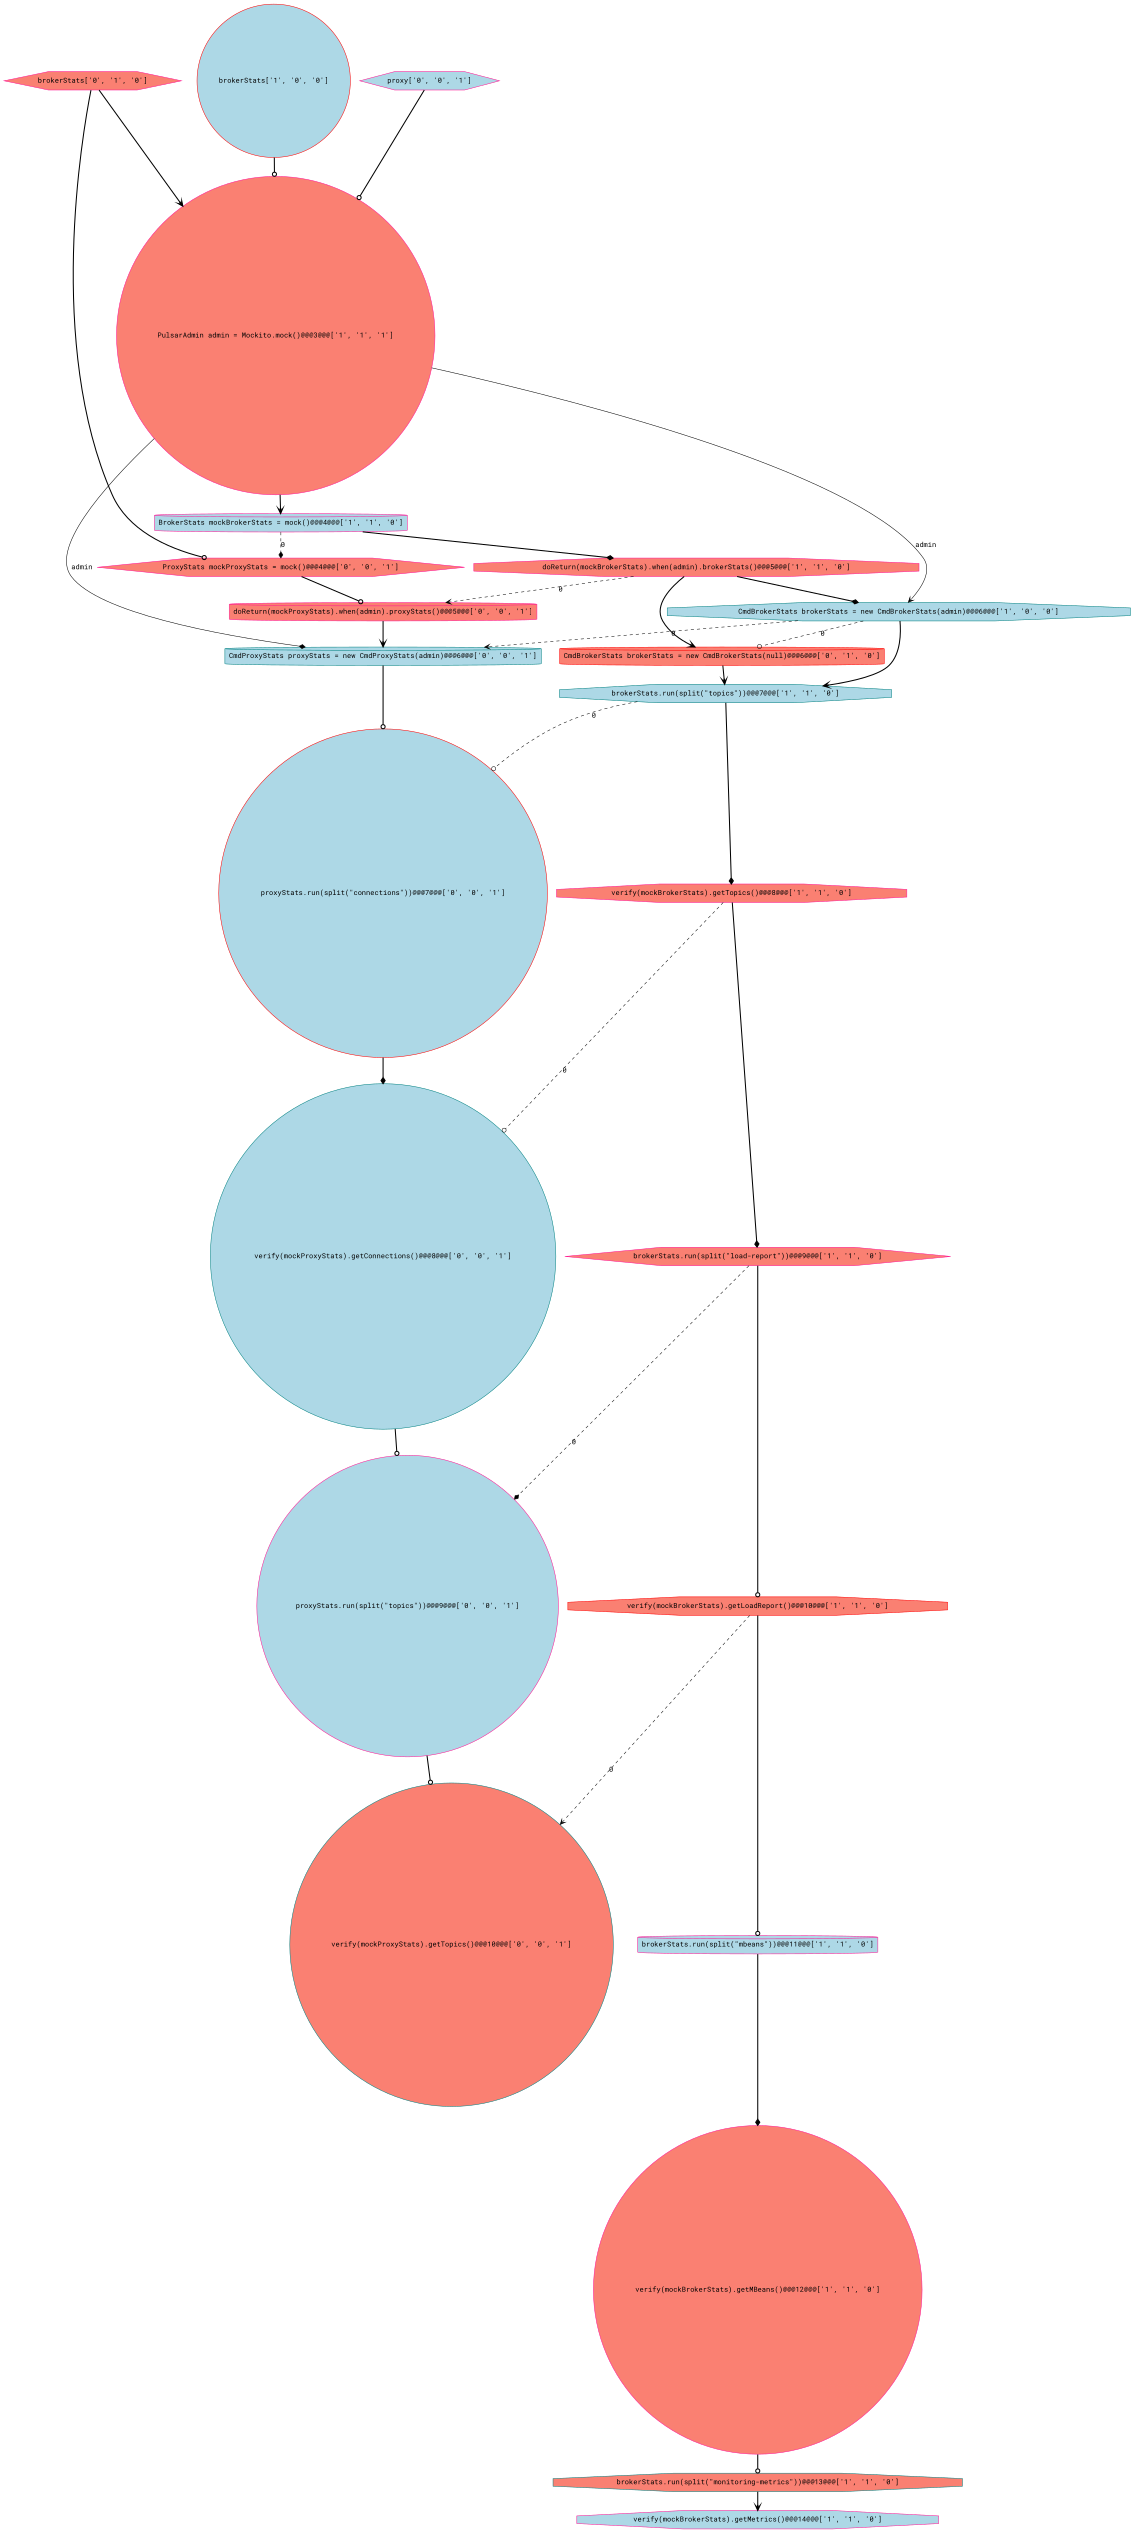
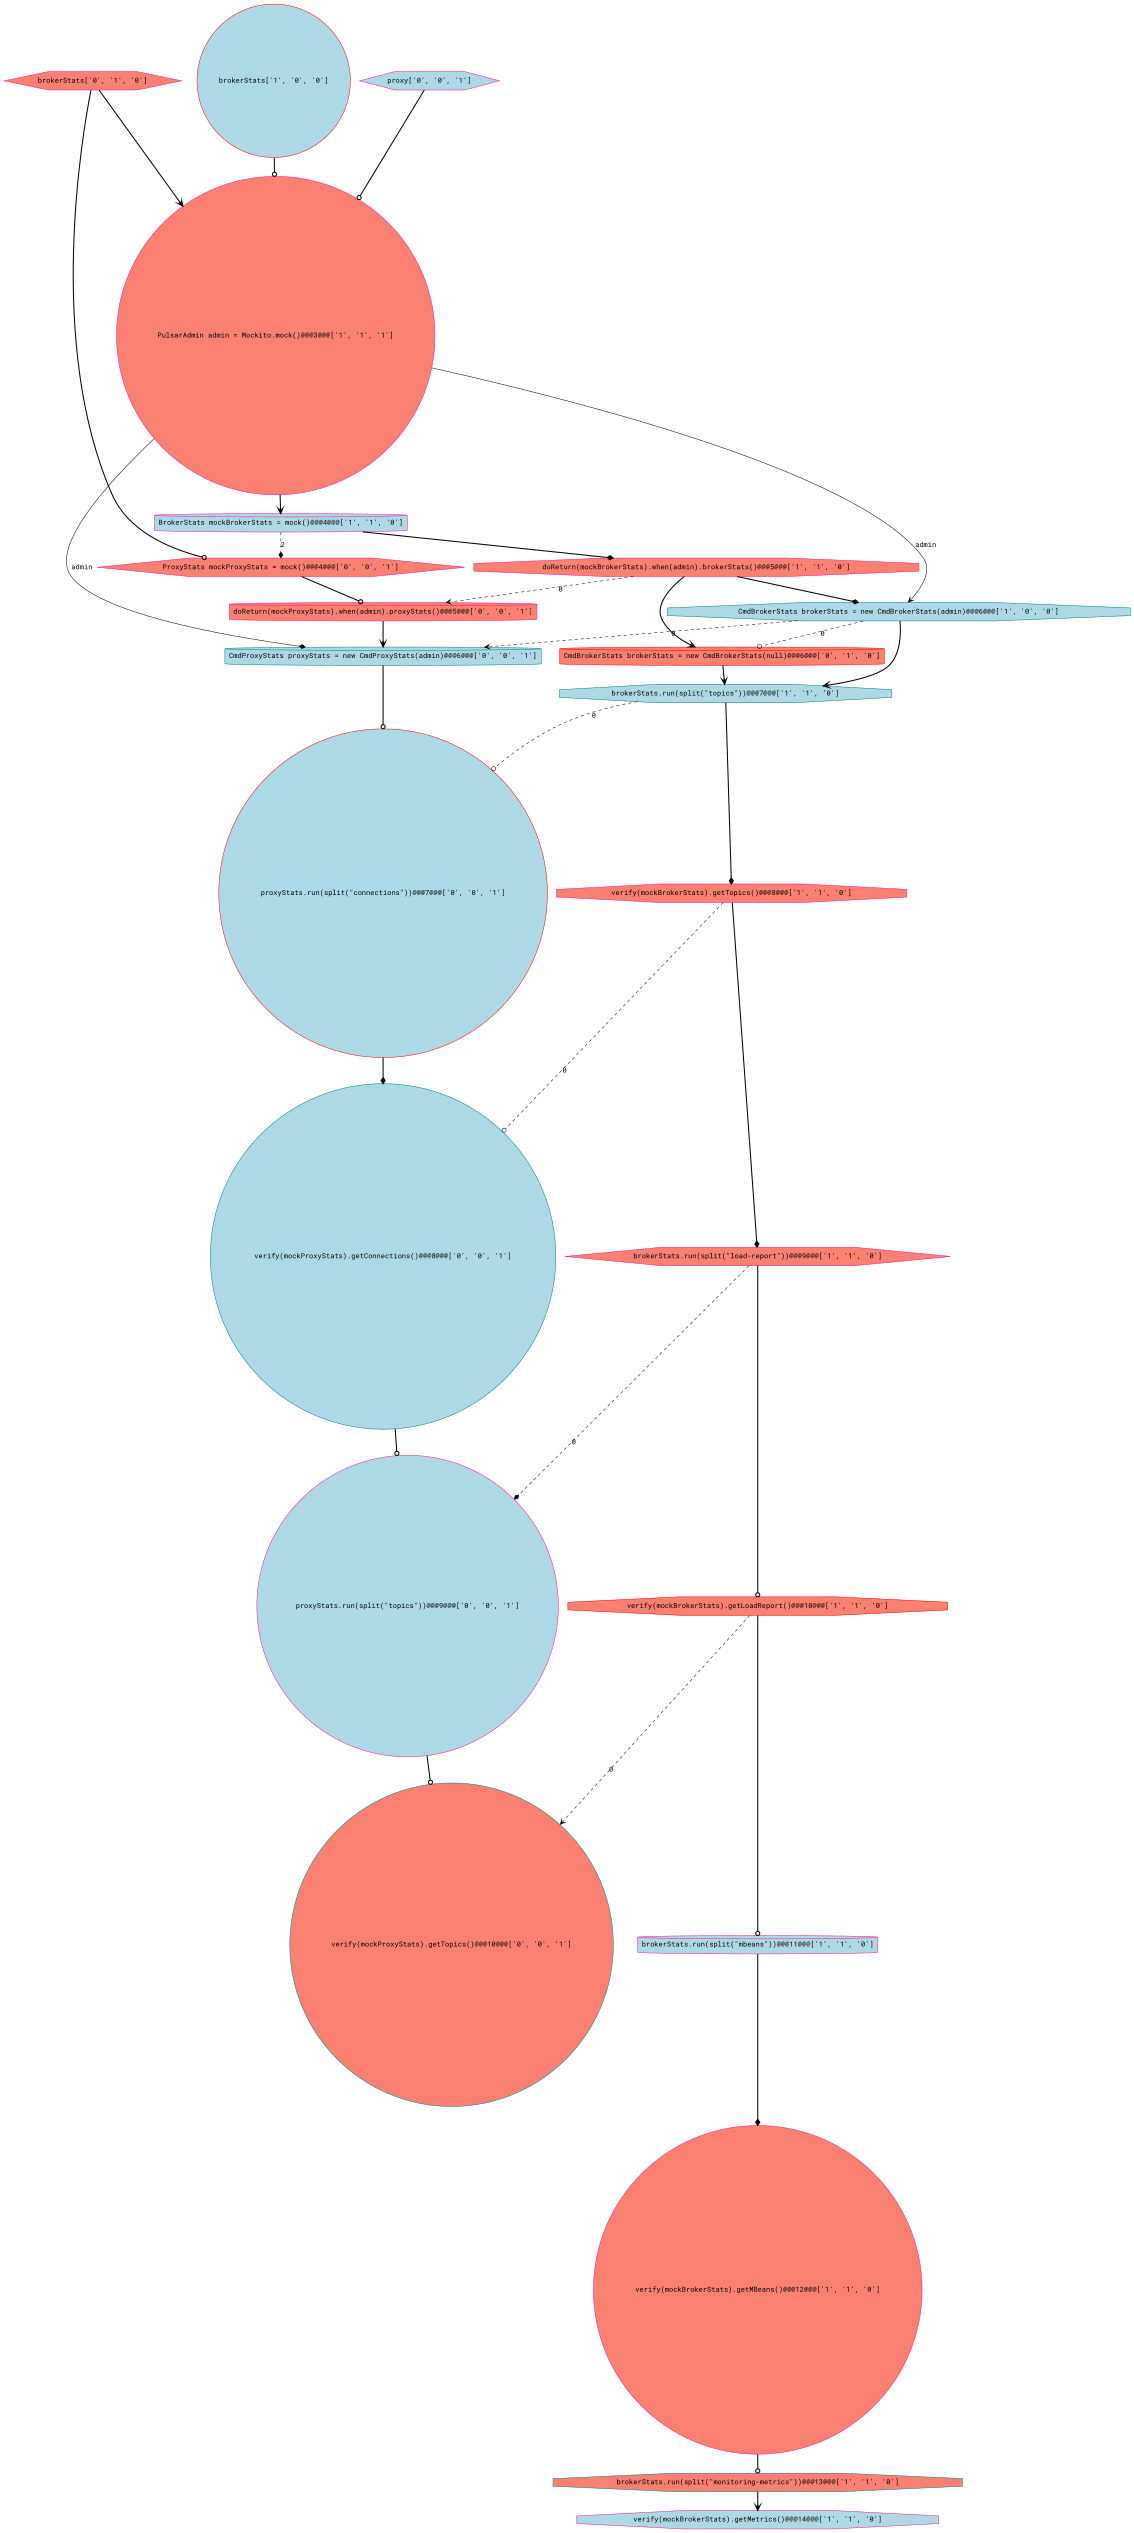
edge "BrokerStats mockBrokerStats = mock()@@@4@@@['1', '1', '0']" -> "ProxyStats mockProxyStats = mock()@@@4@@@['0', '0', '1']": label "0" -> "2"
